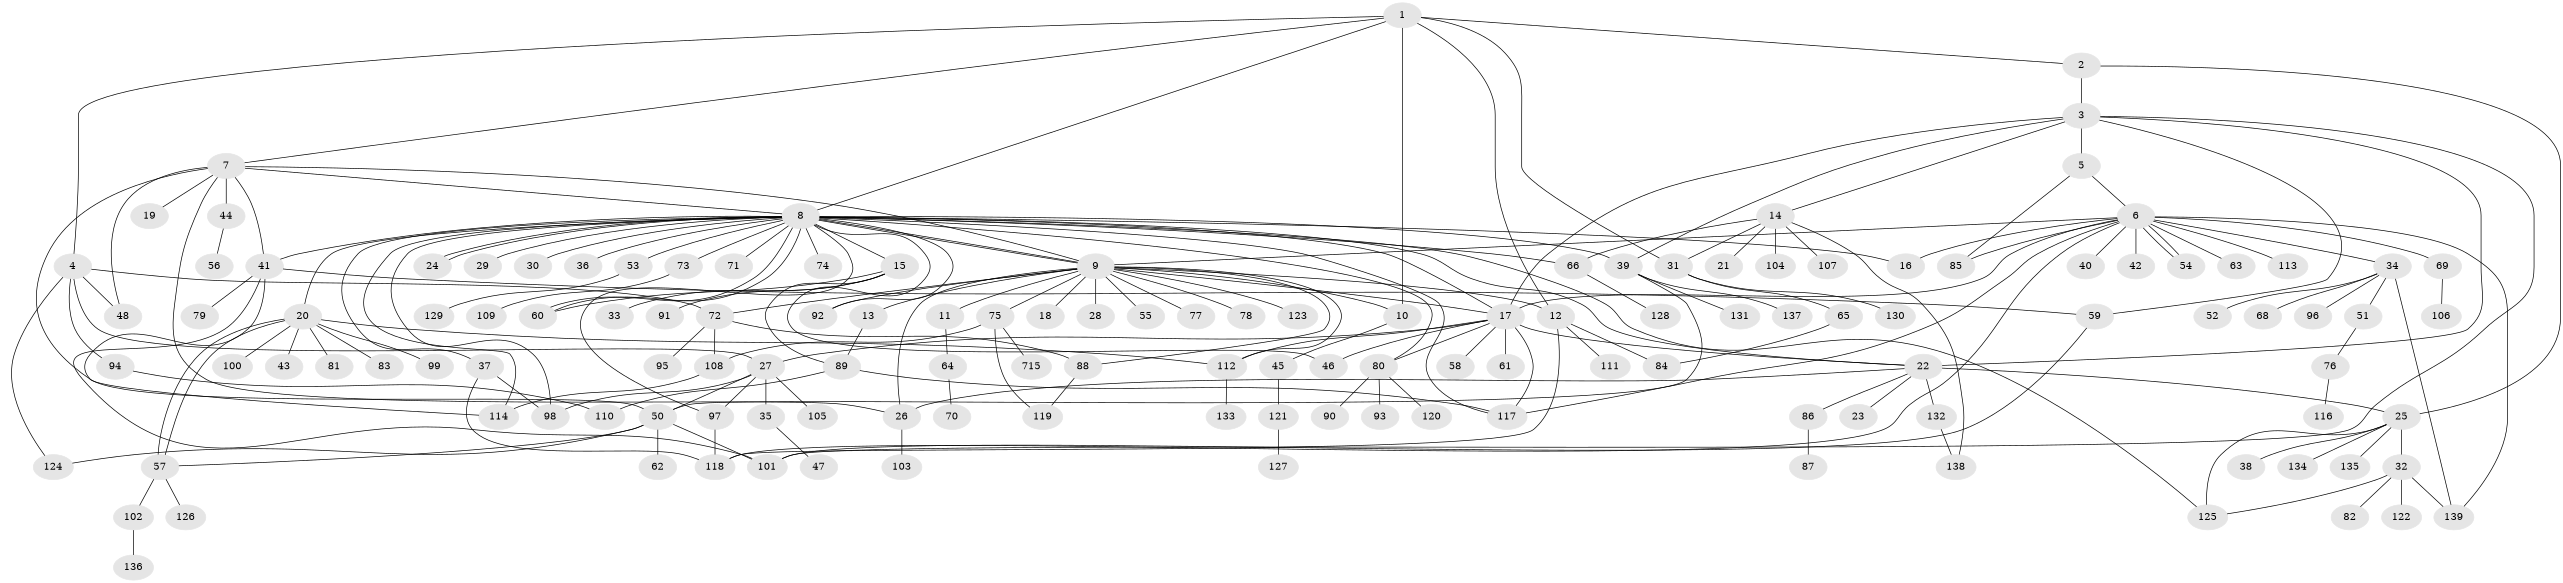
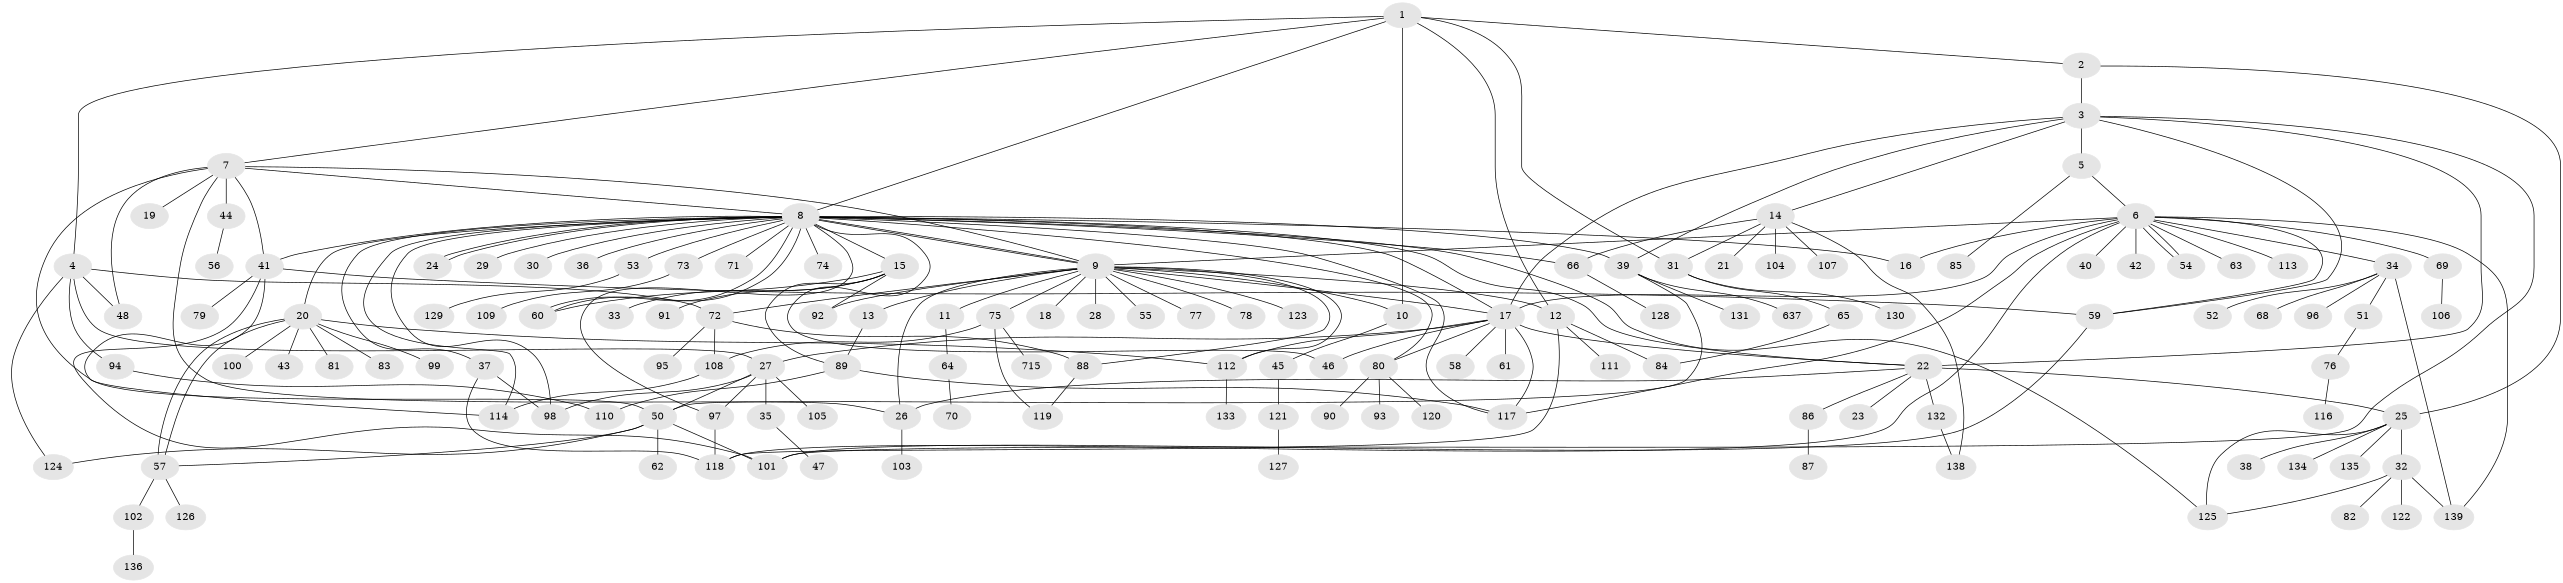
edge "6" -- "85": now "6" -- "59"
edge "8" -- "92": now "15" -- "92"
node "137": label "137" -> "637"
